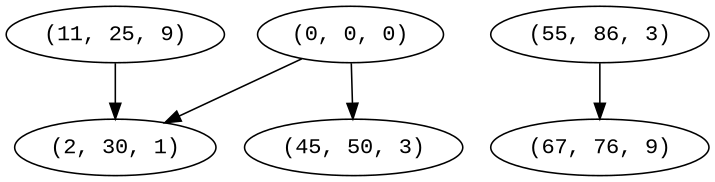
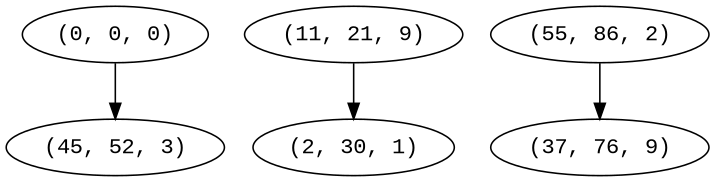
node "(11, 25, 9)": label "(11, 25, 9)" -> "(11, 21, 9)"
node "(55, 86, 3)": label "(55, 86, 3)" -> "(55, 86, 2)"
edge "(0, 0, 0)" -> "(2, 30, 1)": removed
node "(45, 50, 3)": label "(45, 50, 3)" -> "(45, 52, 3)"
node "(67, 76, 9)": label "(67, 76, 9)" -> "(37, 76, 9)"
